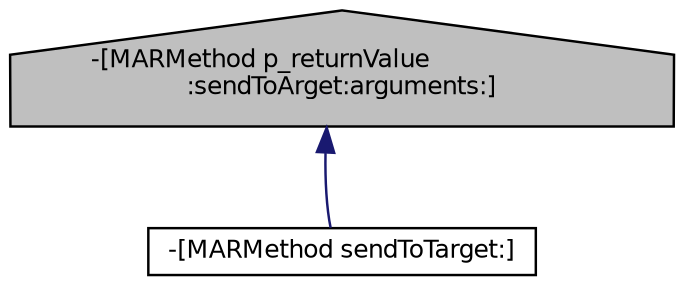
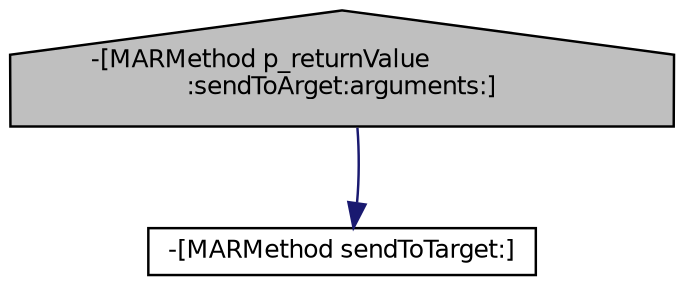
edge "-[MARMethod sendToTarget:]" -> "-[MARMethod p_returnValue :sendToArget:arguments:]": reversed
